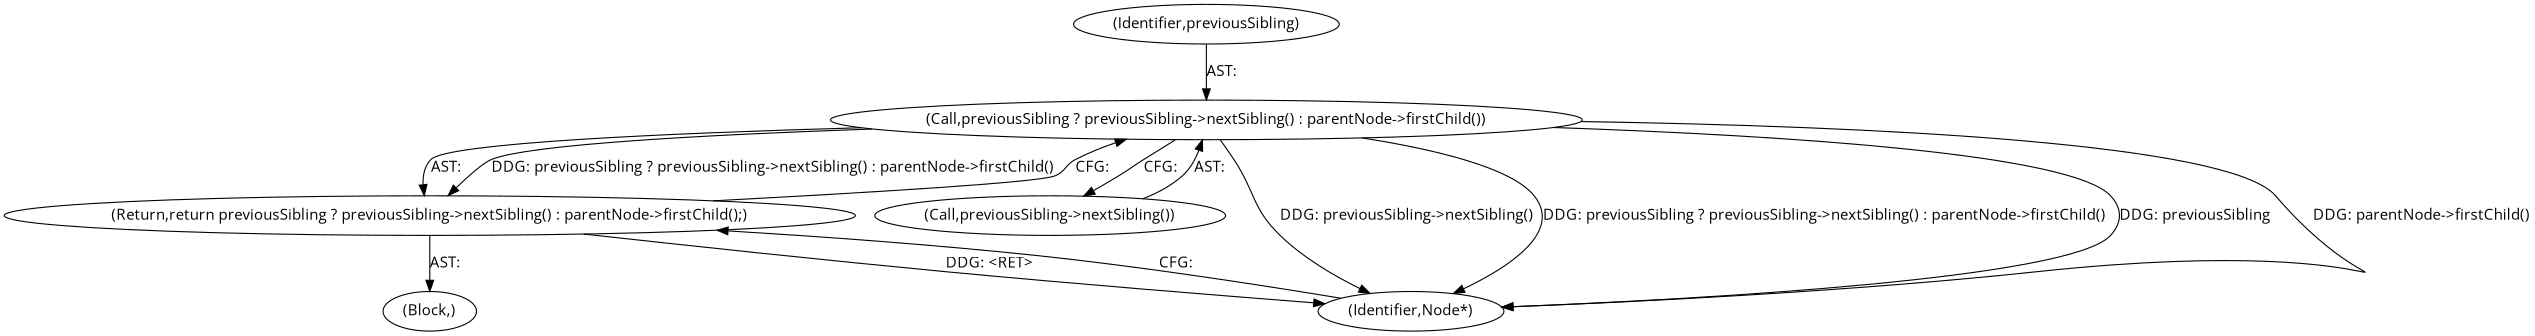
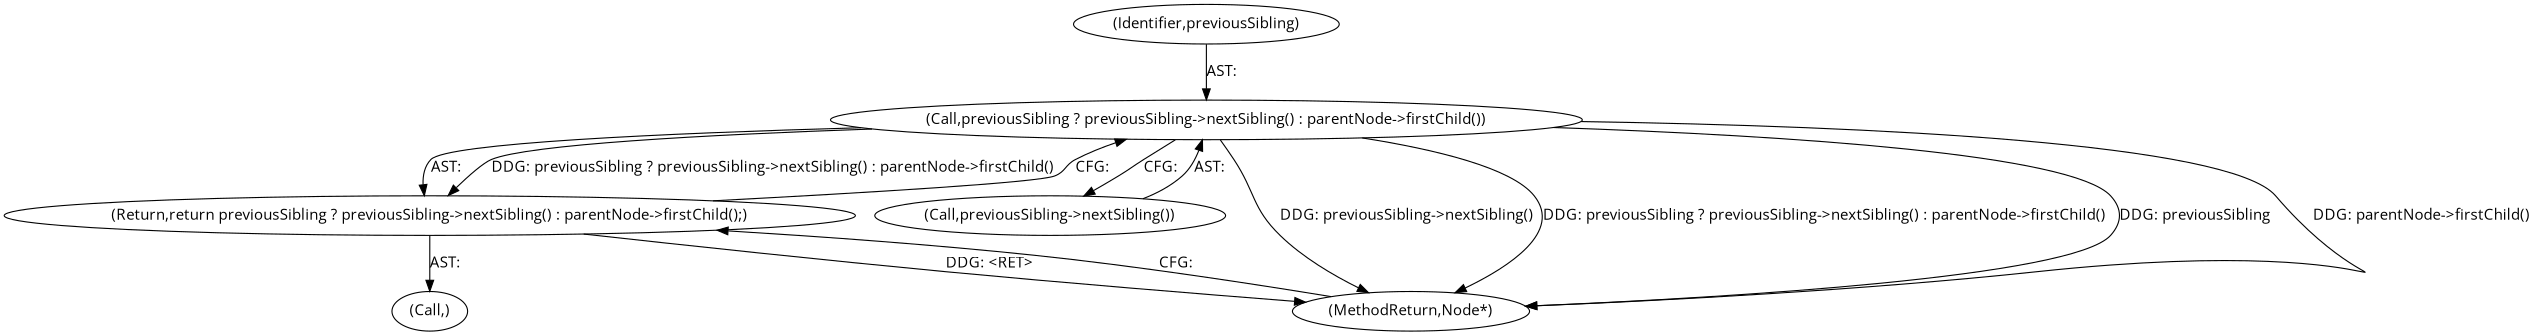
node "(Block,)": label "(Block,)" -> "(Call,)"
node "(Identifier,Node*)": label "(Identifier,Node*)" -> "(MethodReturn,Node*)"
